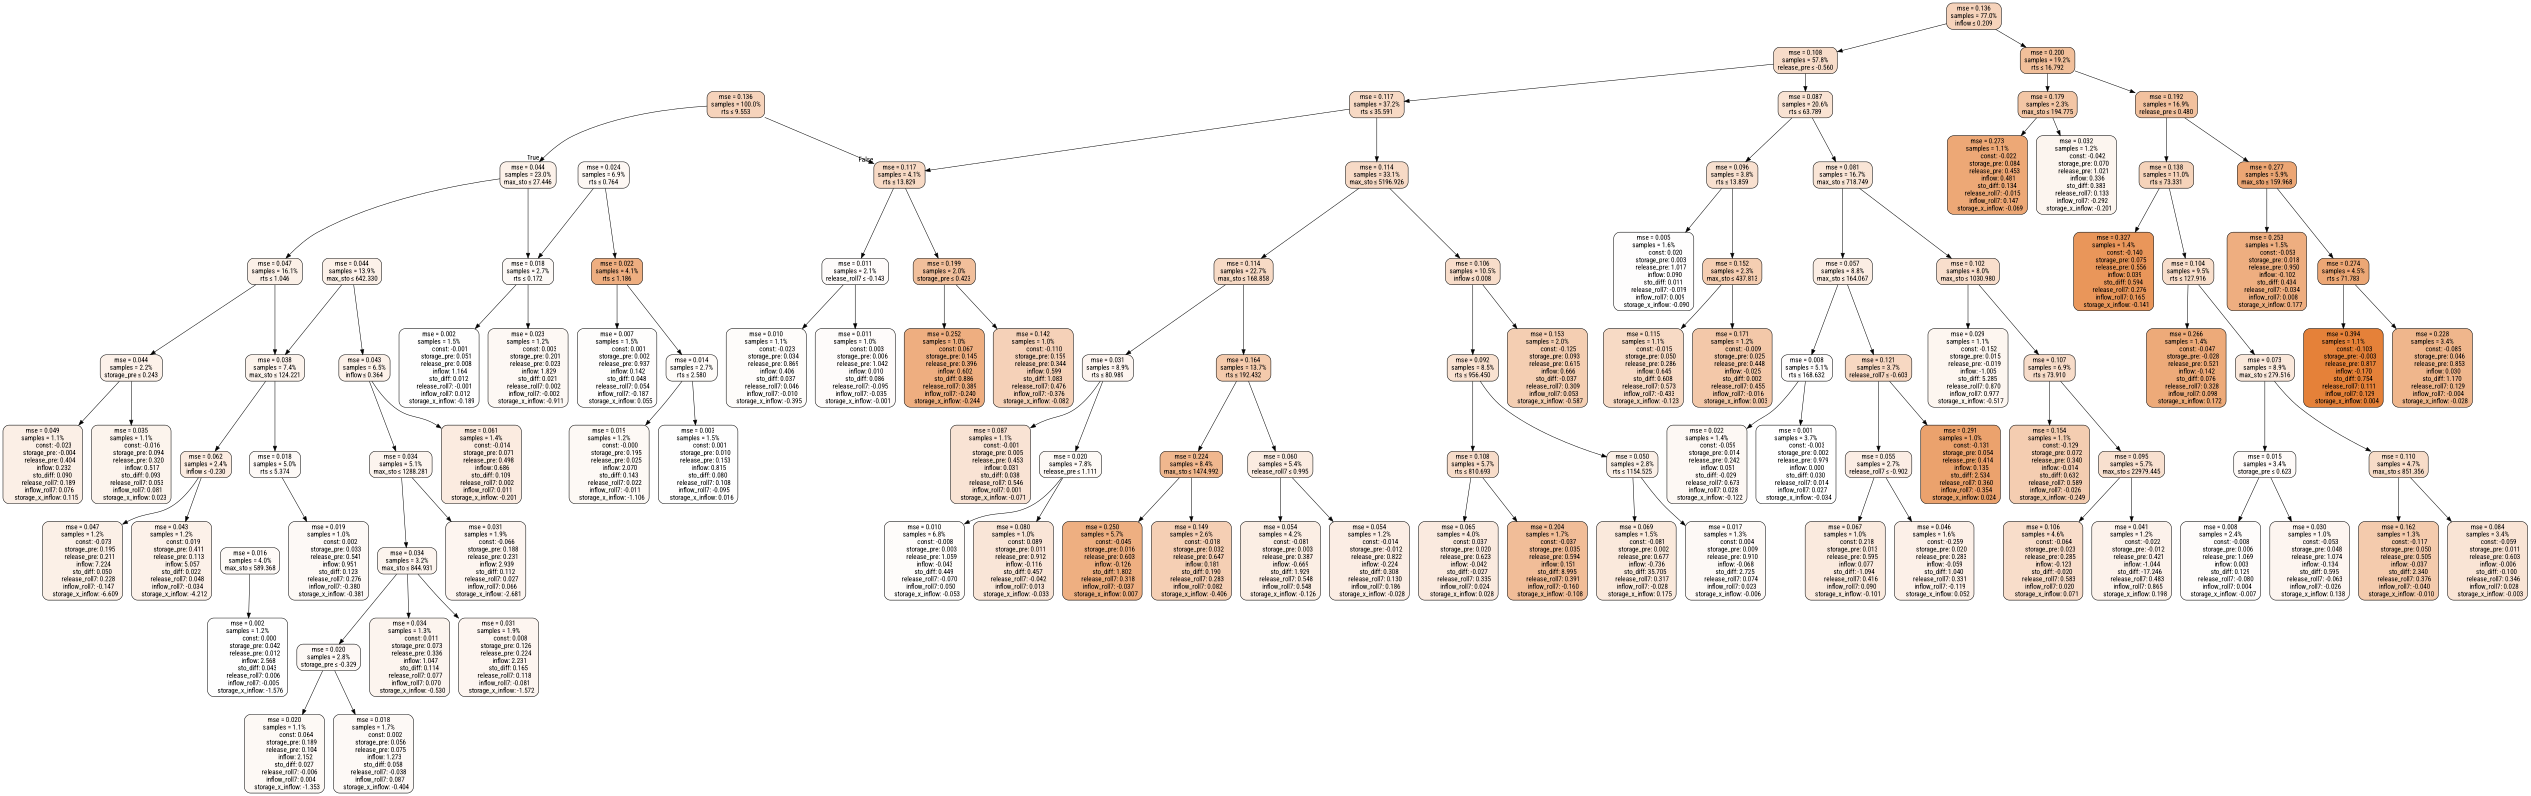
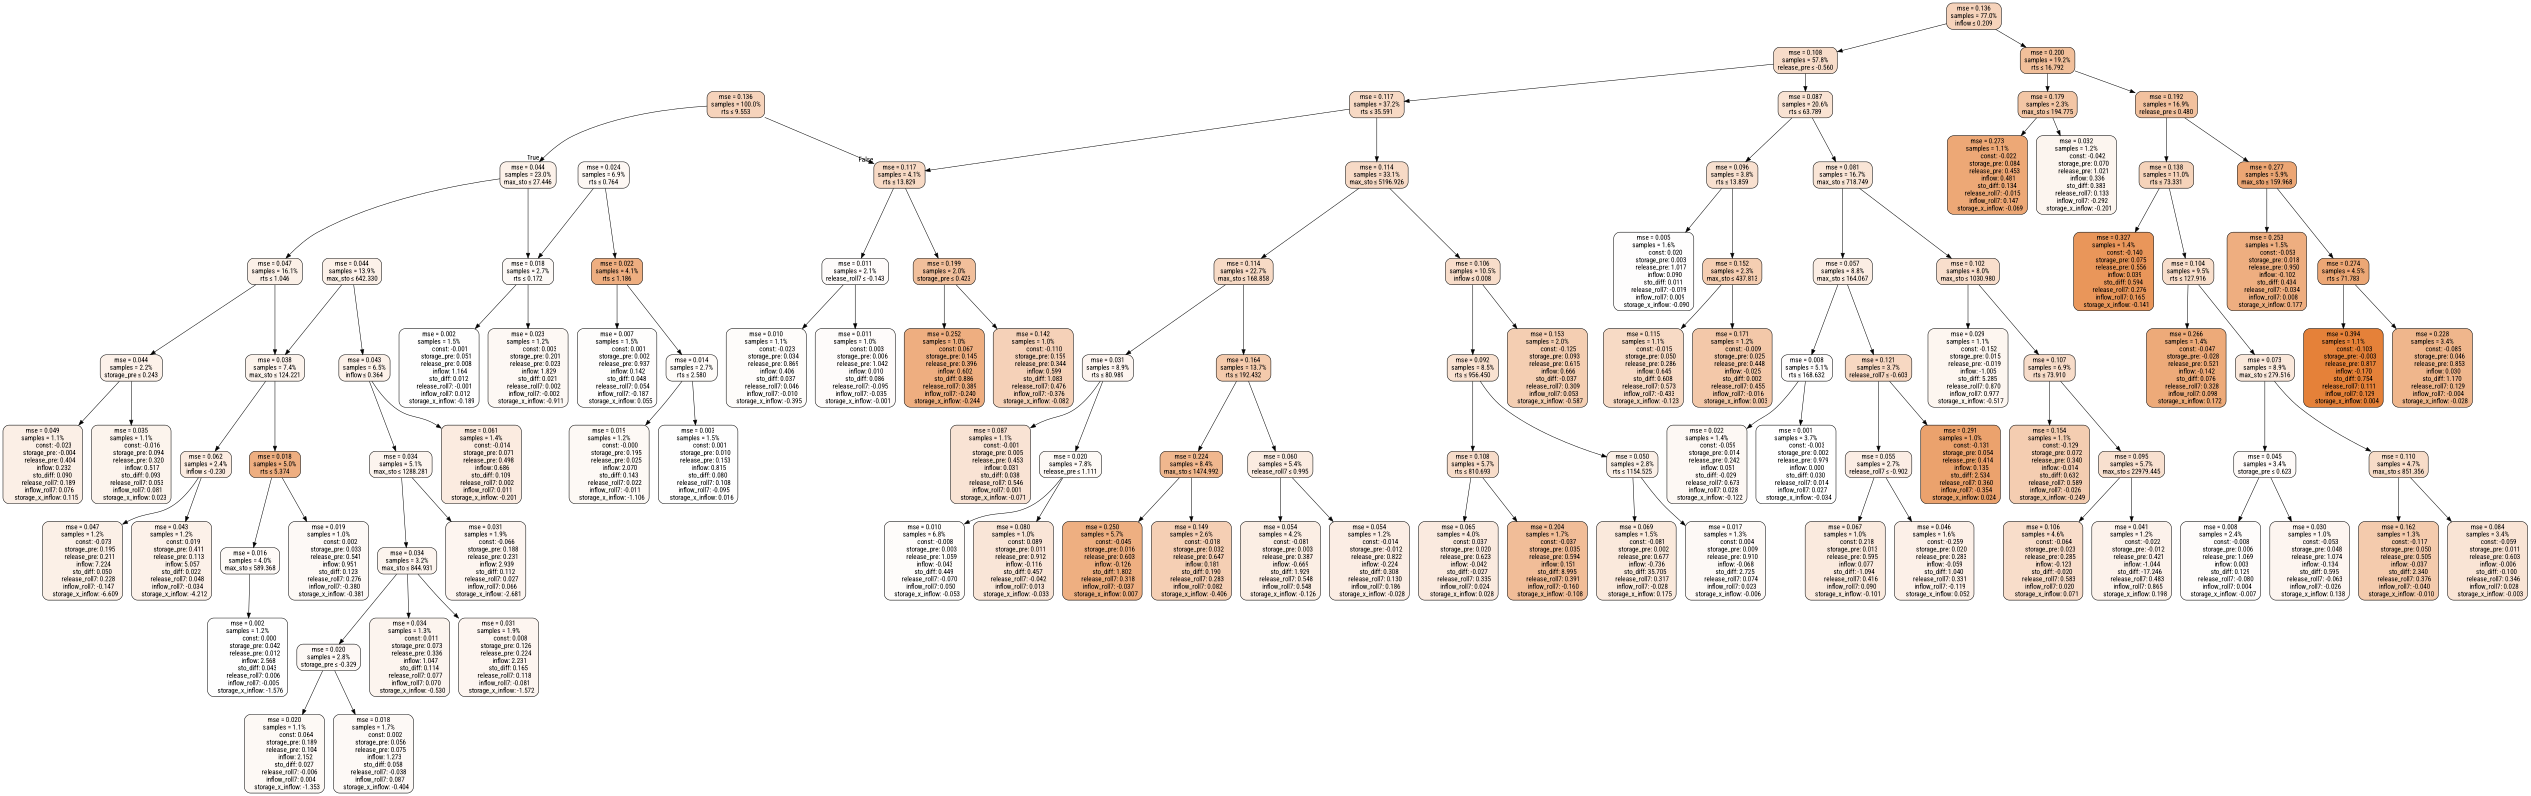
node "mse = 0.018 samples = 5.0% rts ≤ 5.374": fillcolor #fdf9f6 -> #eeae80
node "mse = 0.015 samples = 3.4% storage_pre ≤ 0.623": label "mse = 0.015 samples = 3.4% storage_pre ≤ 0.623" -> "mse = 0.045 samples = 3.4% storage_pre ≤ 0.623"
edge "mse = 0.018 samples = 5.0% rts ≤ 5.374" -> "mse = 0.016 samples = 4.0% max_sto ≤ 589.368": added
